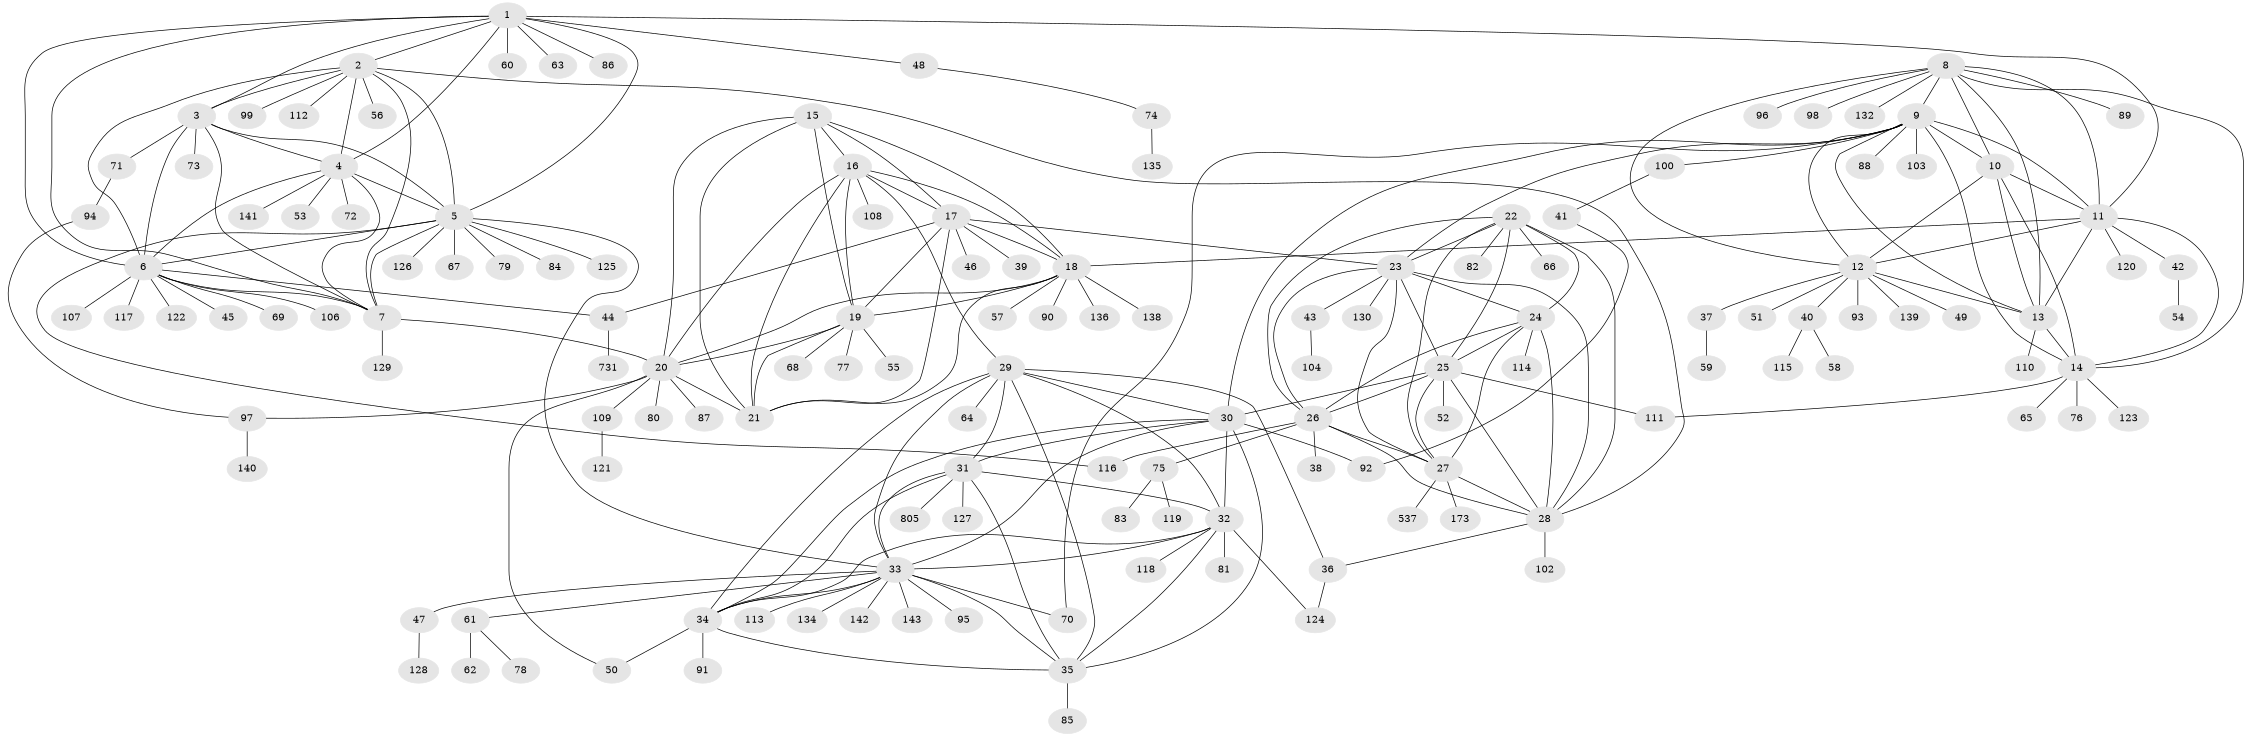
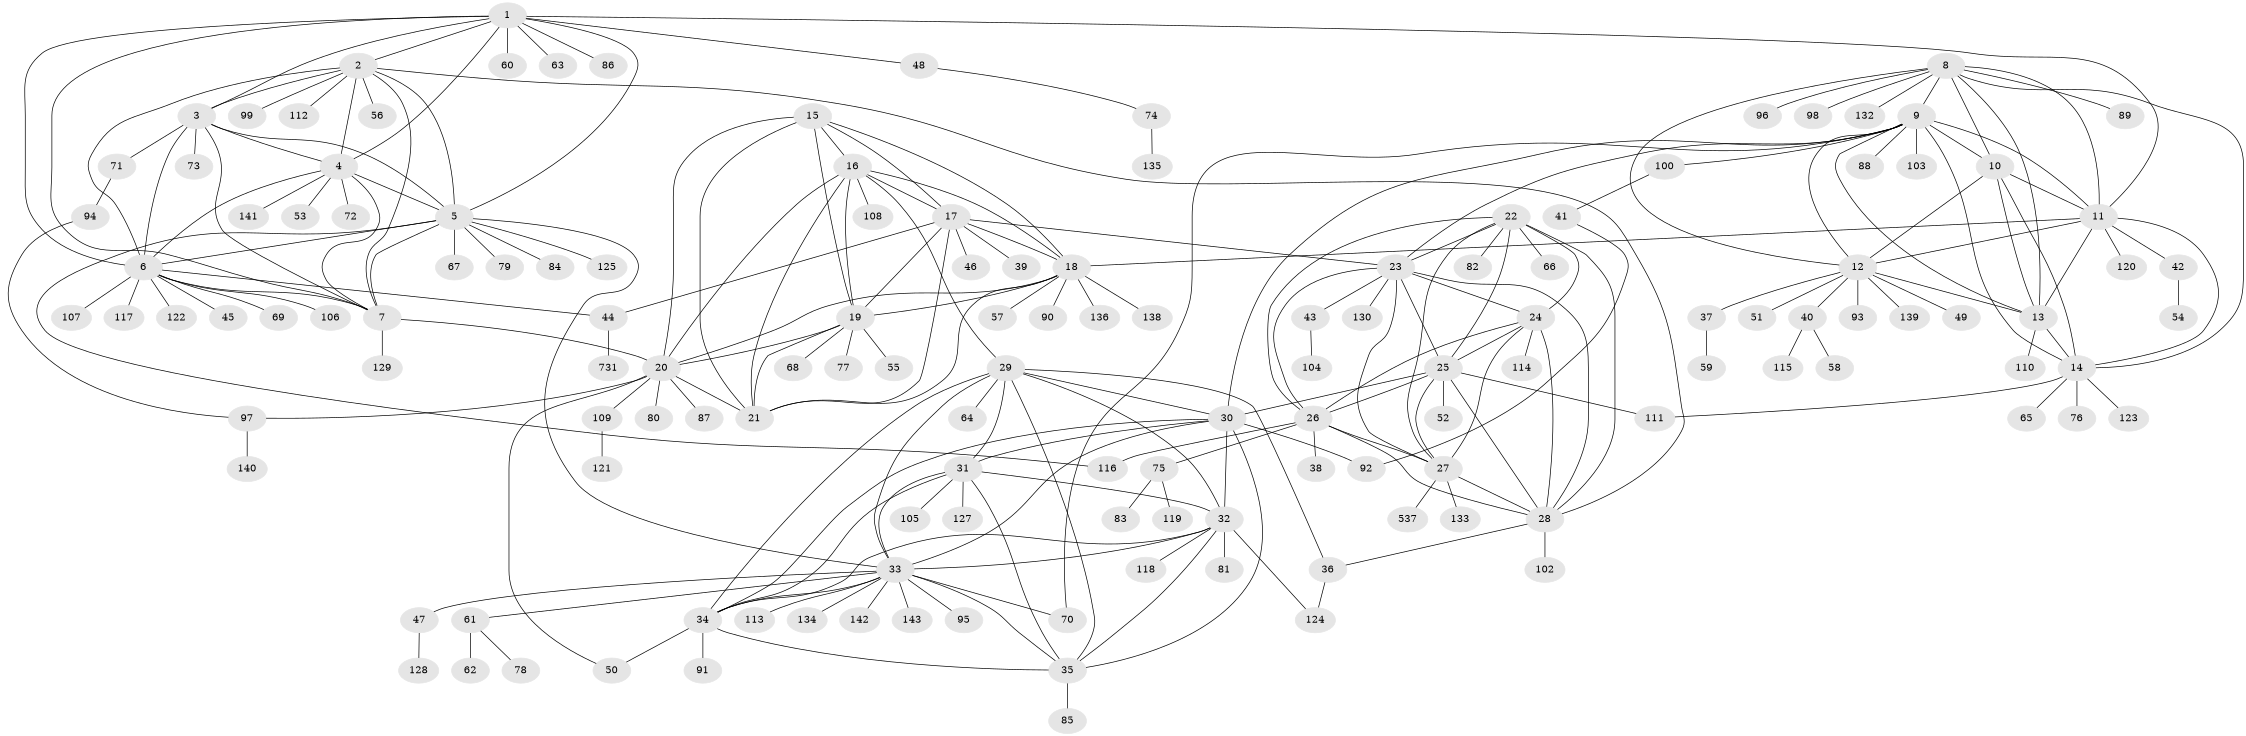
node "126": removed
node "805": label "805" -> "105"
node "173": label "173" -> "133"
